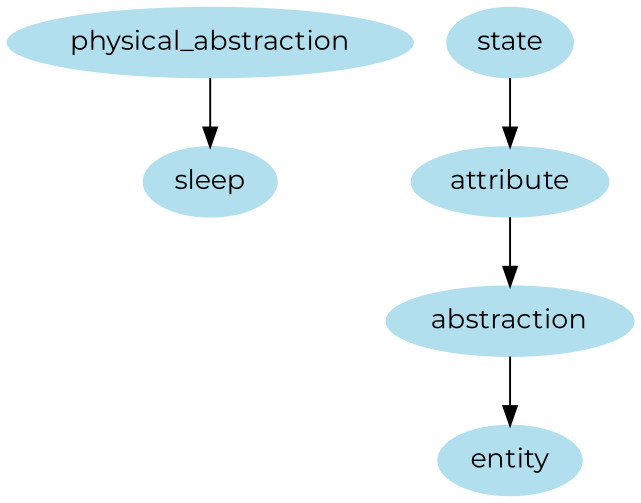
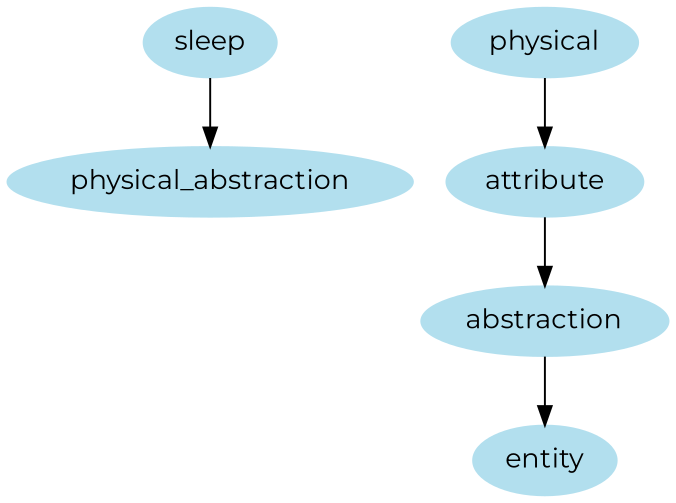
node "state": label "state" -> "physical"
edge "physical_abstraction" -> "sleep": reversed
